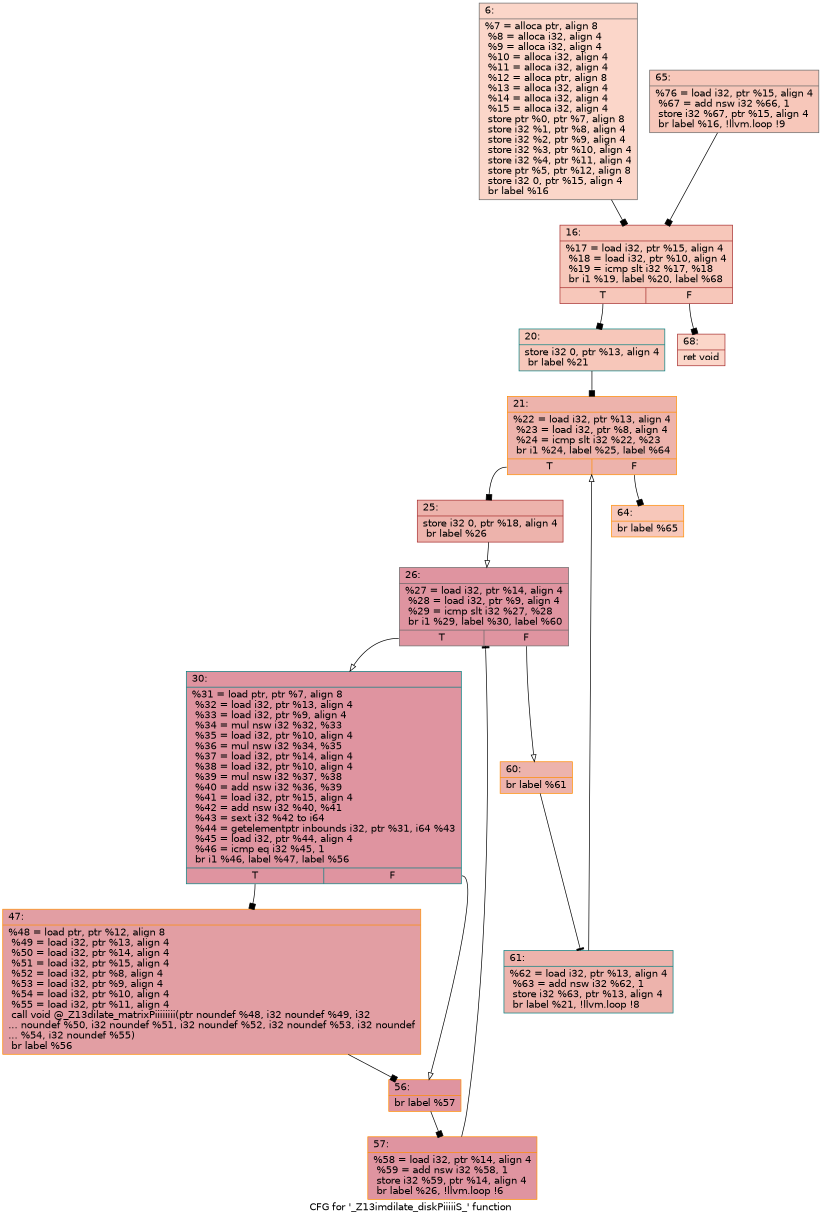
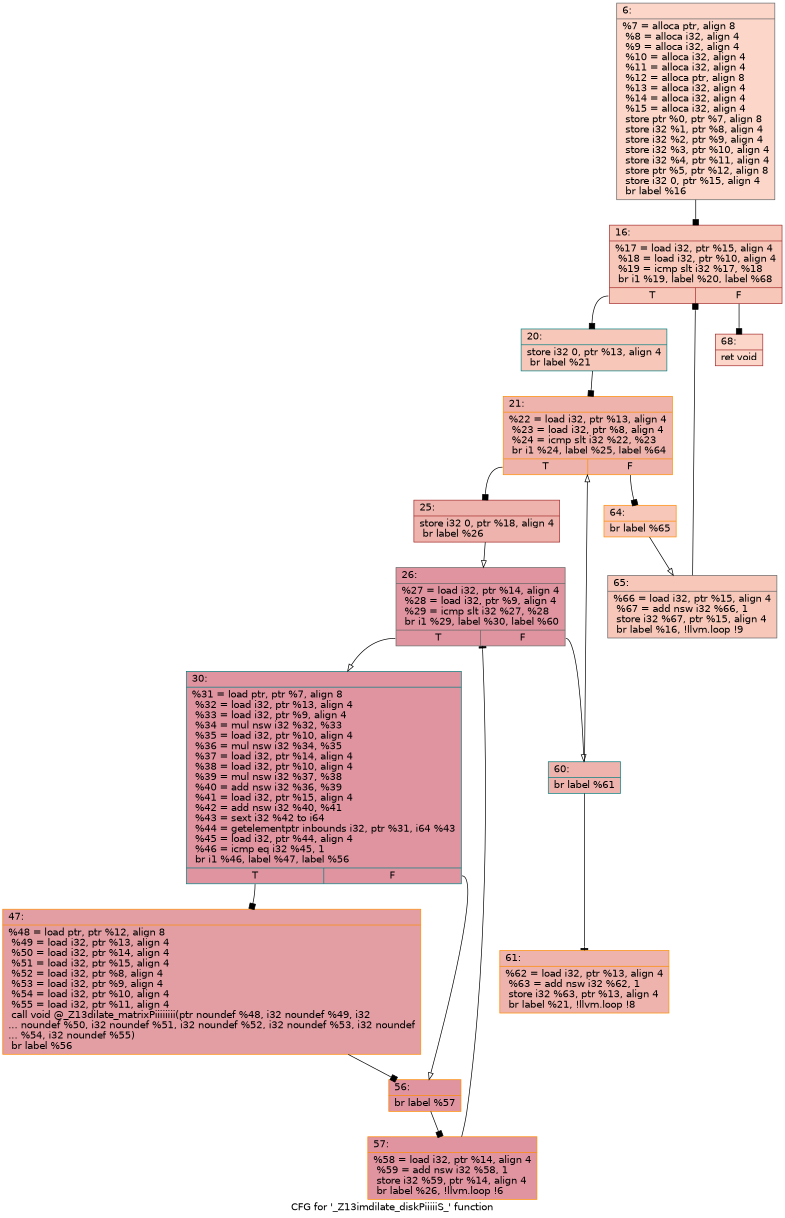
node "65:": text "%76 = load i32, ptr %15, align 4" -> "%66 = load i32, ptr %15, align 4"
edge "64:" -> "65:": added
edge "61:" -> "21:": now "60:" -> "21:"
node "60:": color darkorange -> teal
node "61:": color teal -> darkorange
